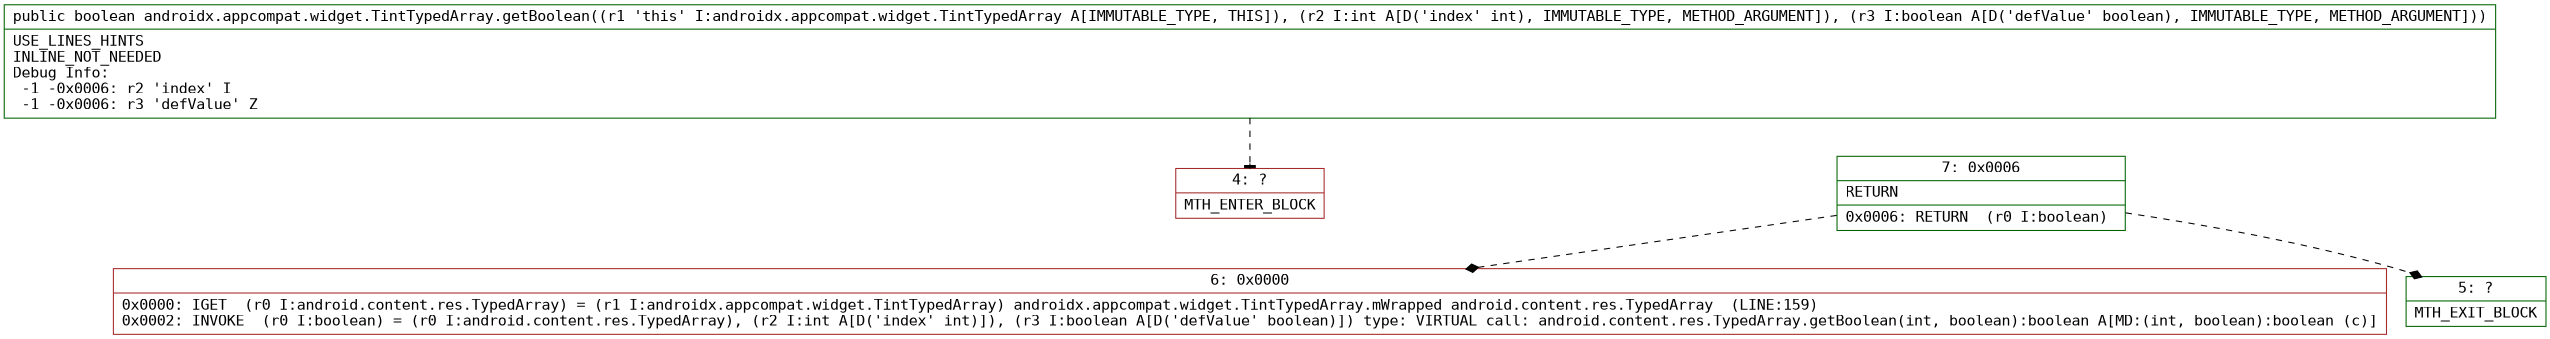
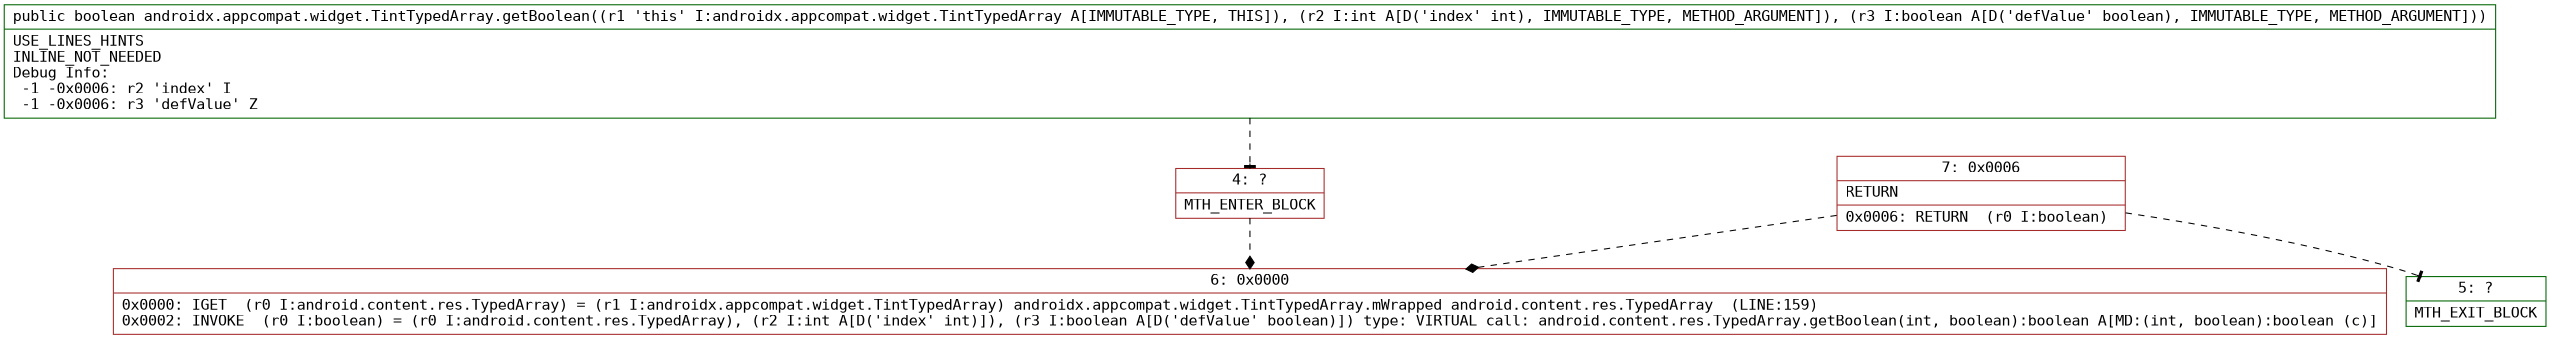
node "7: 0x0006": color darkgreen -> brown
edge "4: ?" -> "6: 0x0000": added
edge "7: 0x0006" -> "5: ?": arrowhead diamond -> tee
